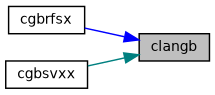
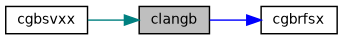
edge "cgbrfsx" -> "clangb": reversed
